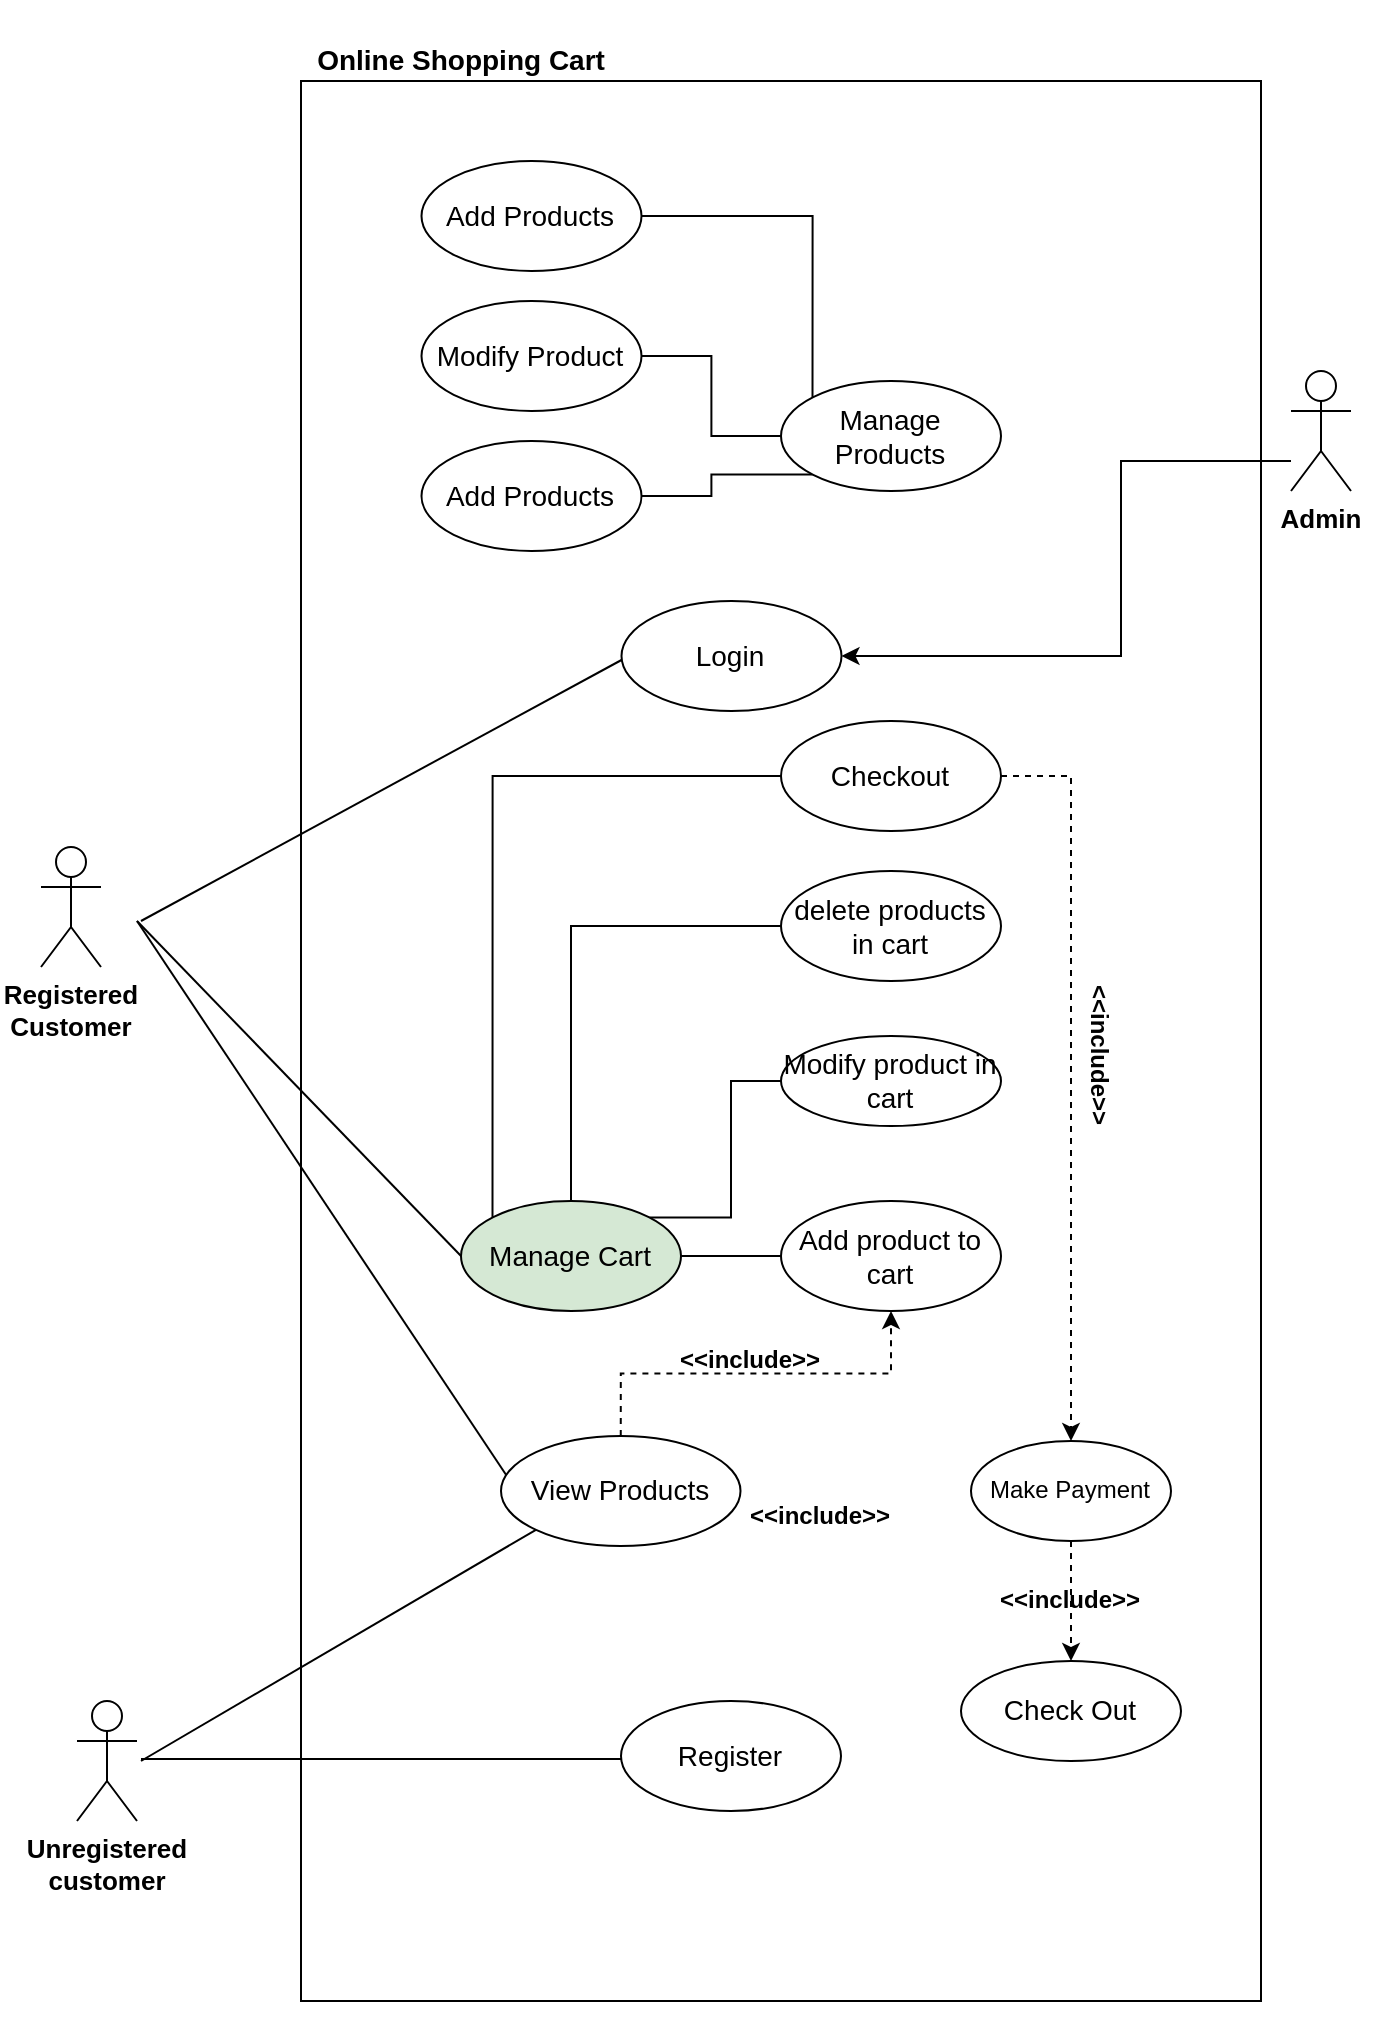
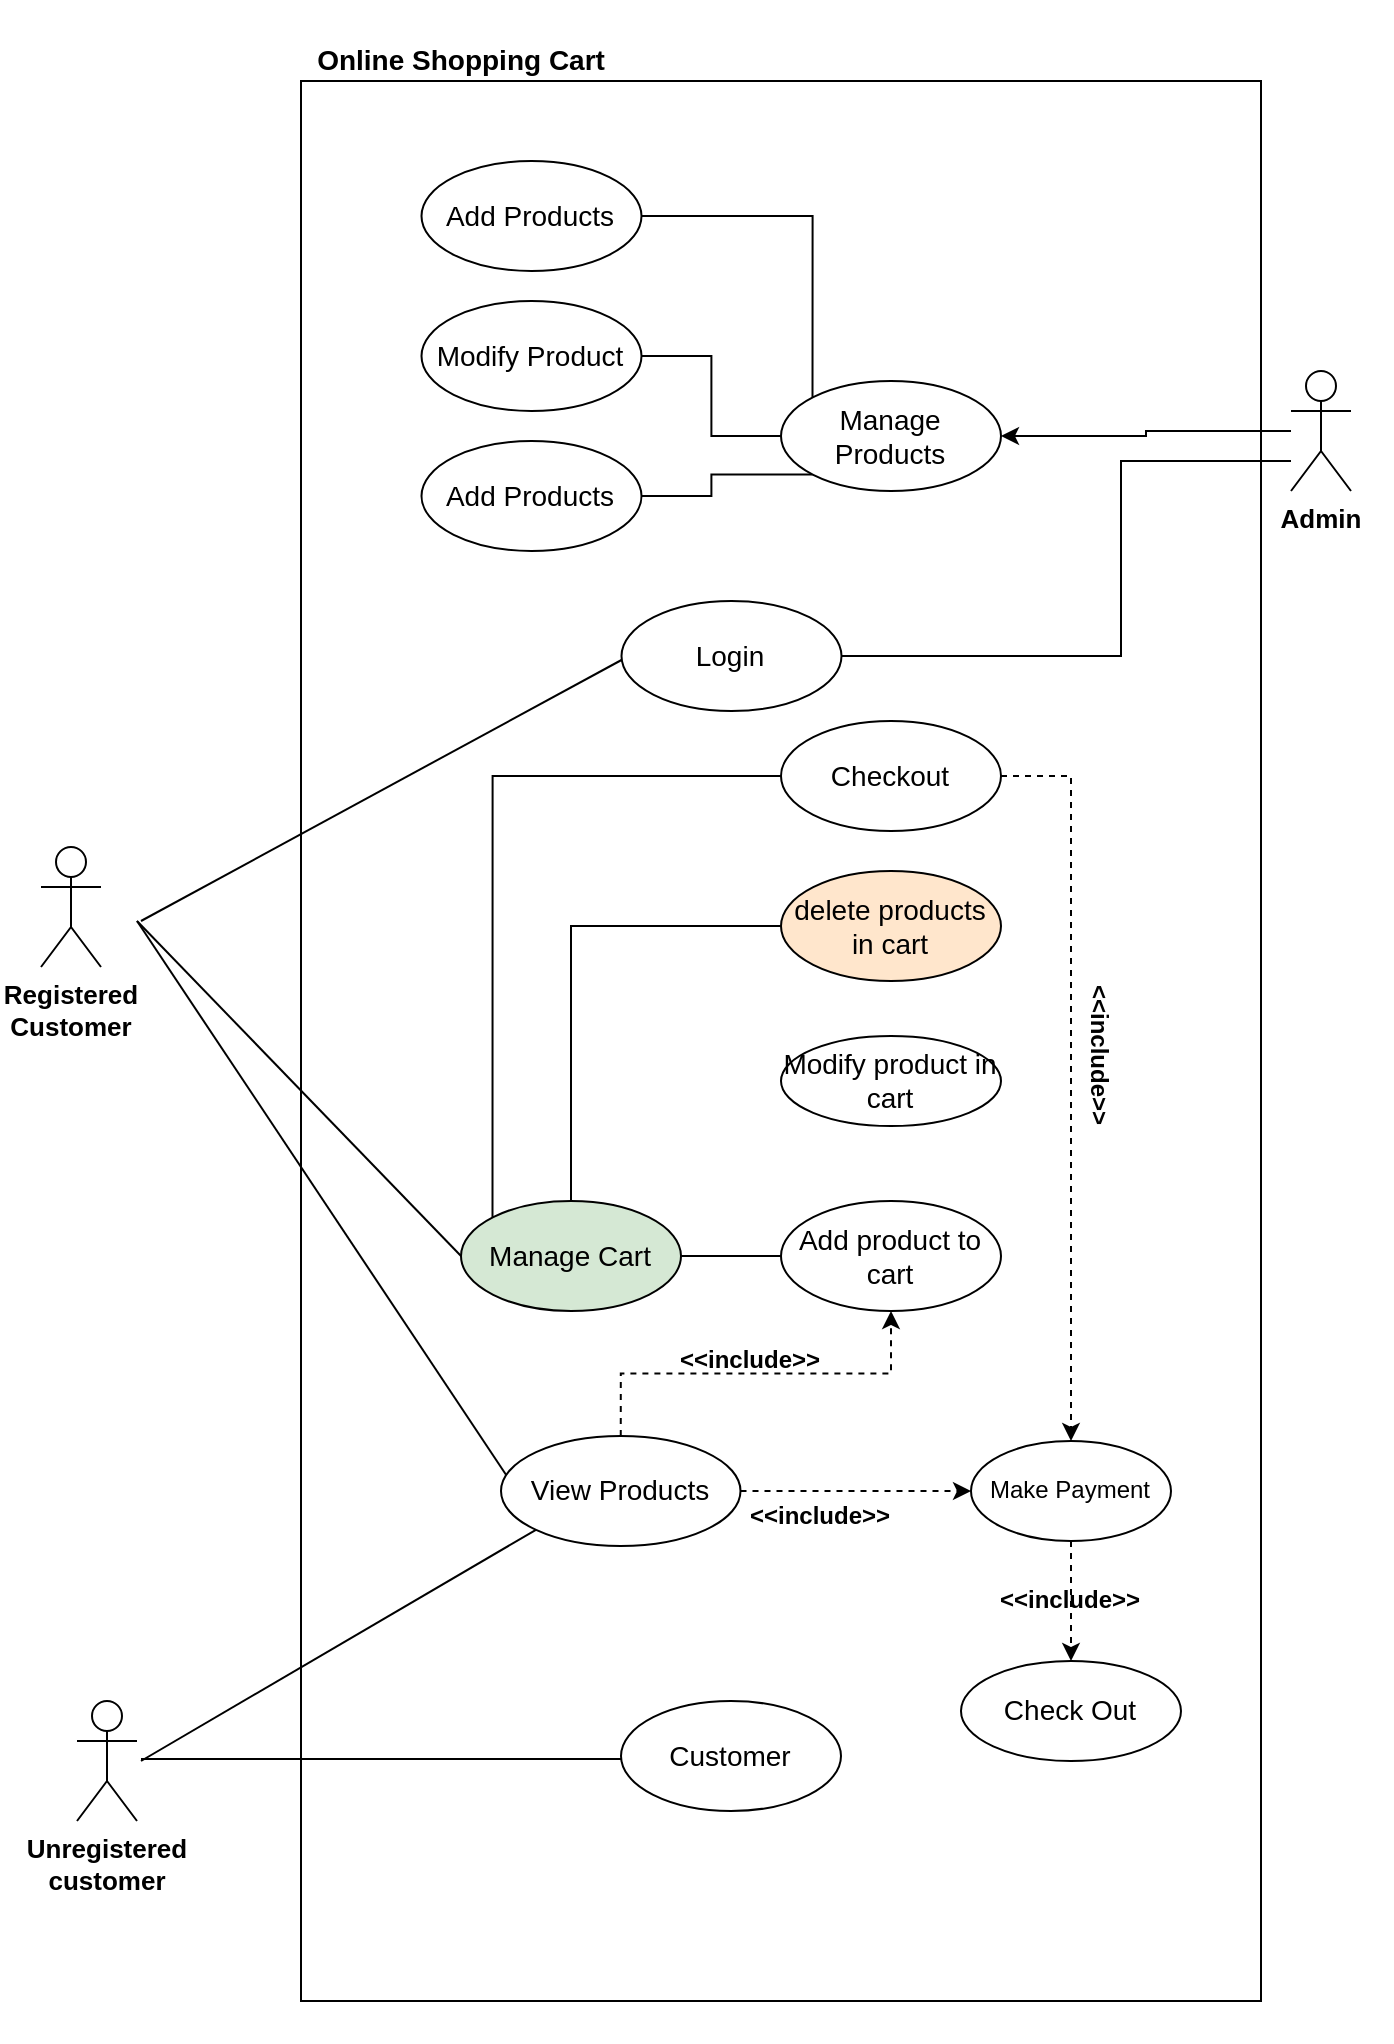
edge "Admin" -> "Manage Products": added
edge "Admin" -> "Login": arrowhead classic -> none
node "delete products in cart": fillcolor #ffffff -> #ffe6cc
edge "Modify product in cart" -- "Manage Cart": removed
edge "View Products" -> "Make Payment": added
node "Register": label "Register" -> "Customer"
